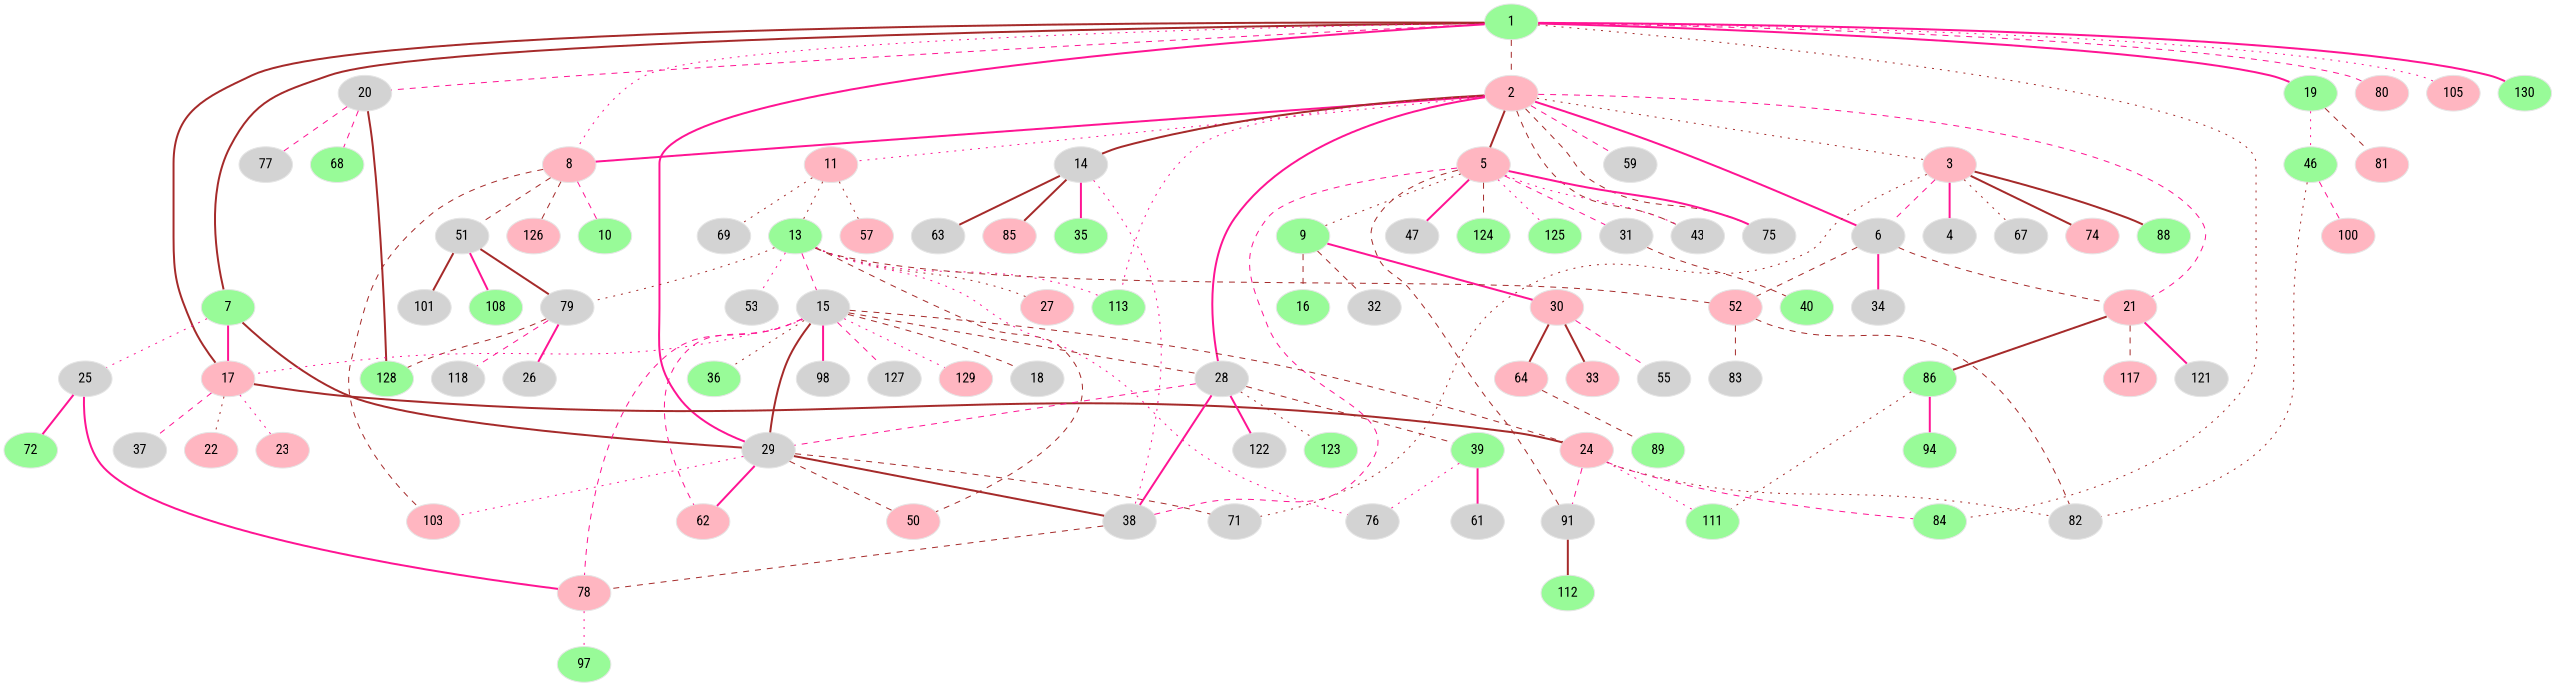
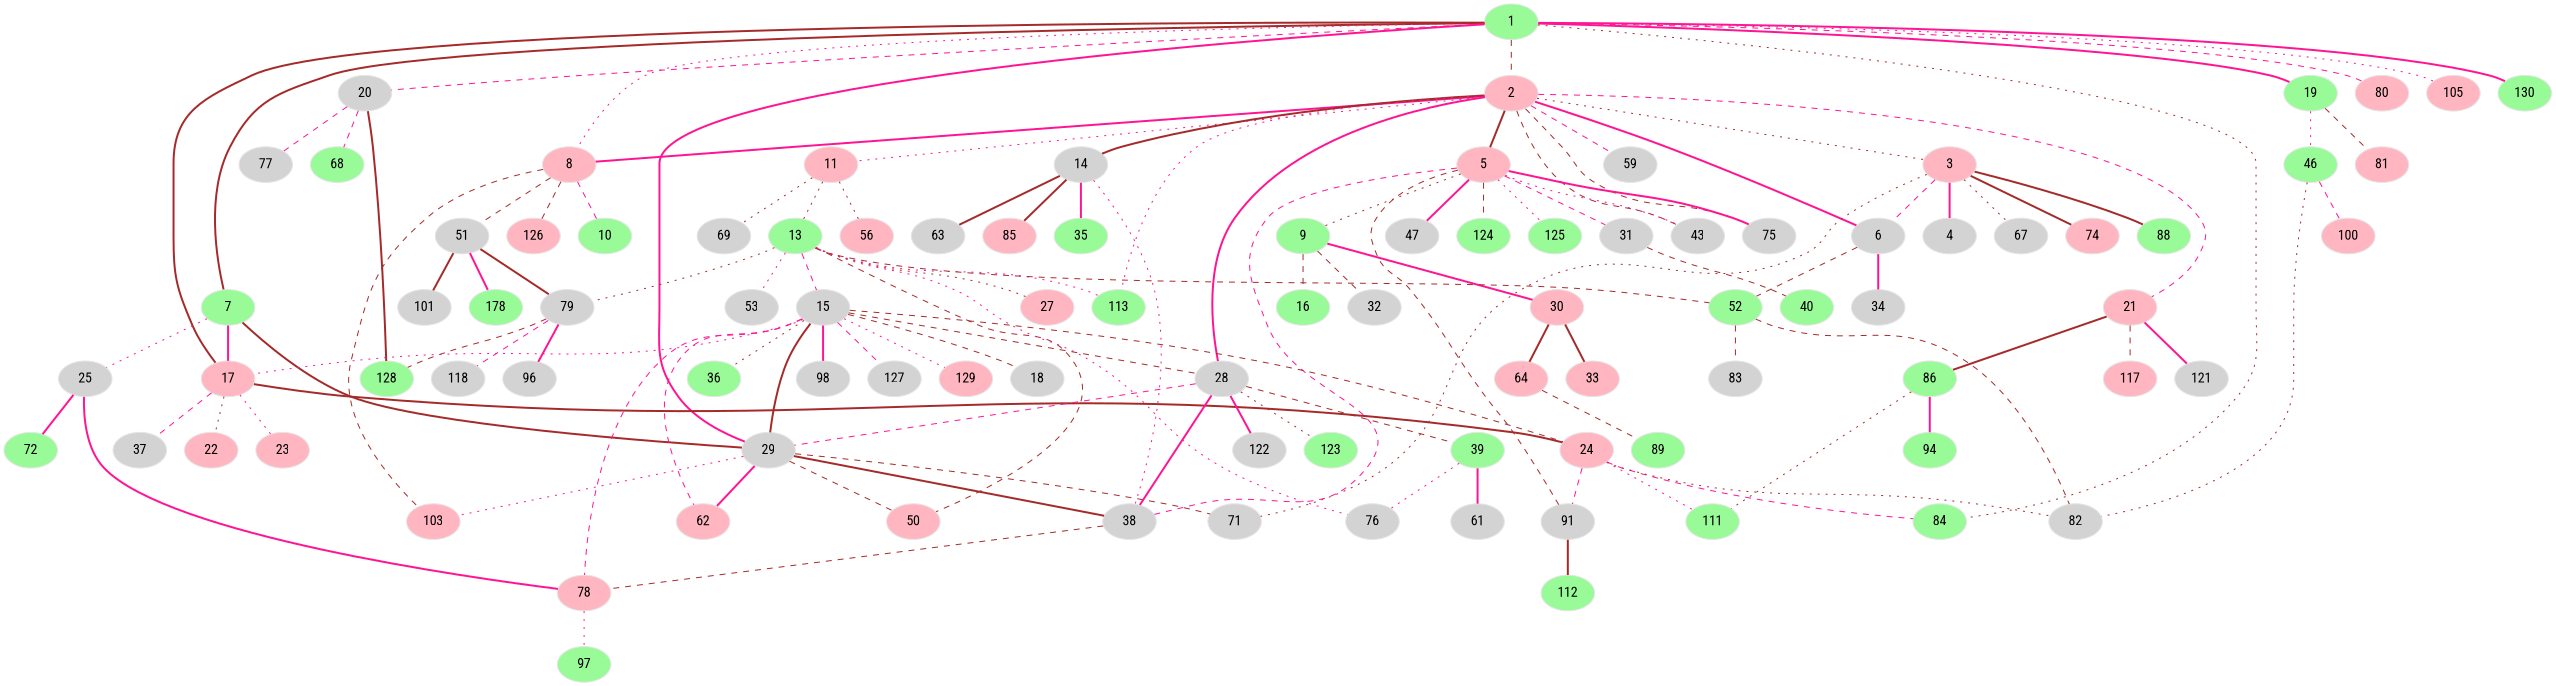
node "57": label "57" -> "56"
edge "6" -- "21": removed
node "108": label "108" -> "178"
node "52": fillcolor lightpink -> palegreen
node "26": label "26" -> "96"
node "55": removed
